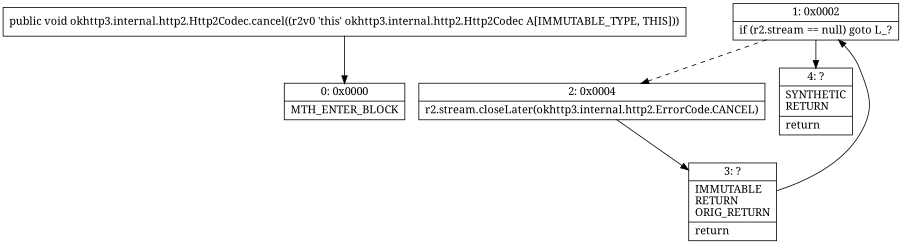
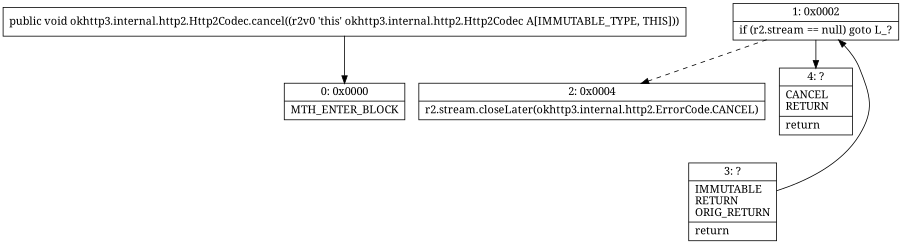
node "4: ?": text "SYNTHETIC" -> "CANCEL"
edge "2: 0x0004" -> "3: ?": removed
